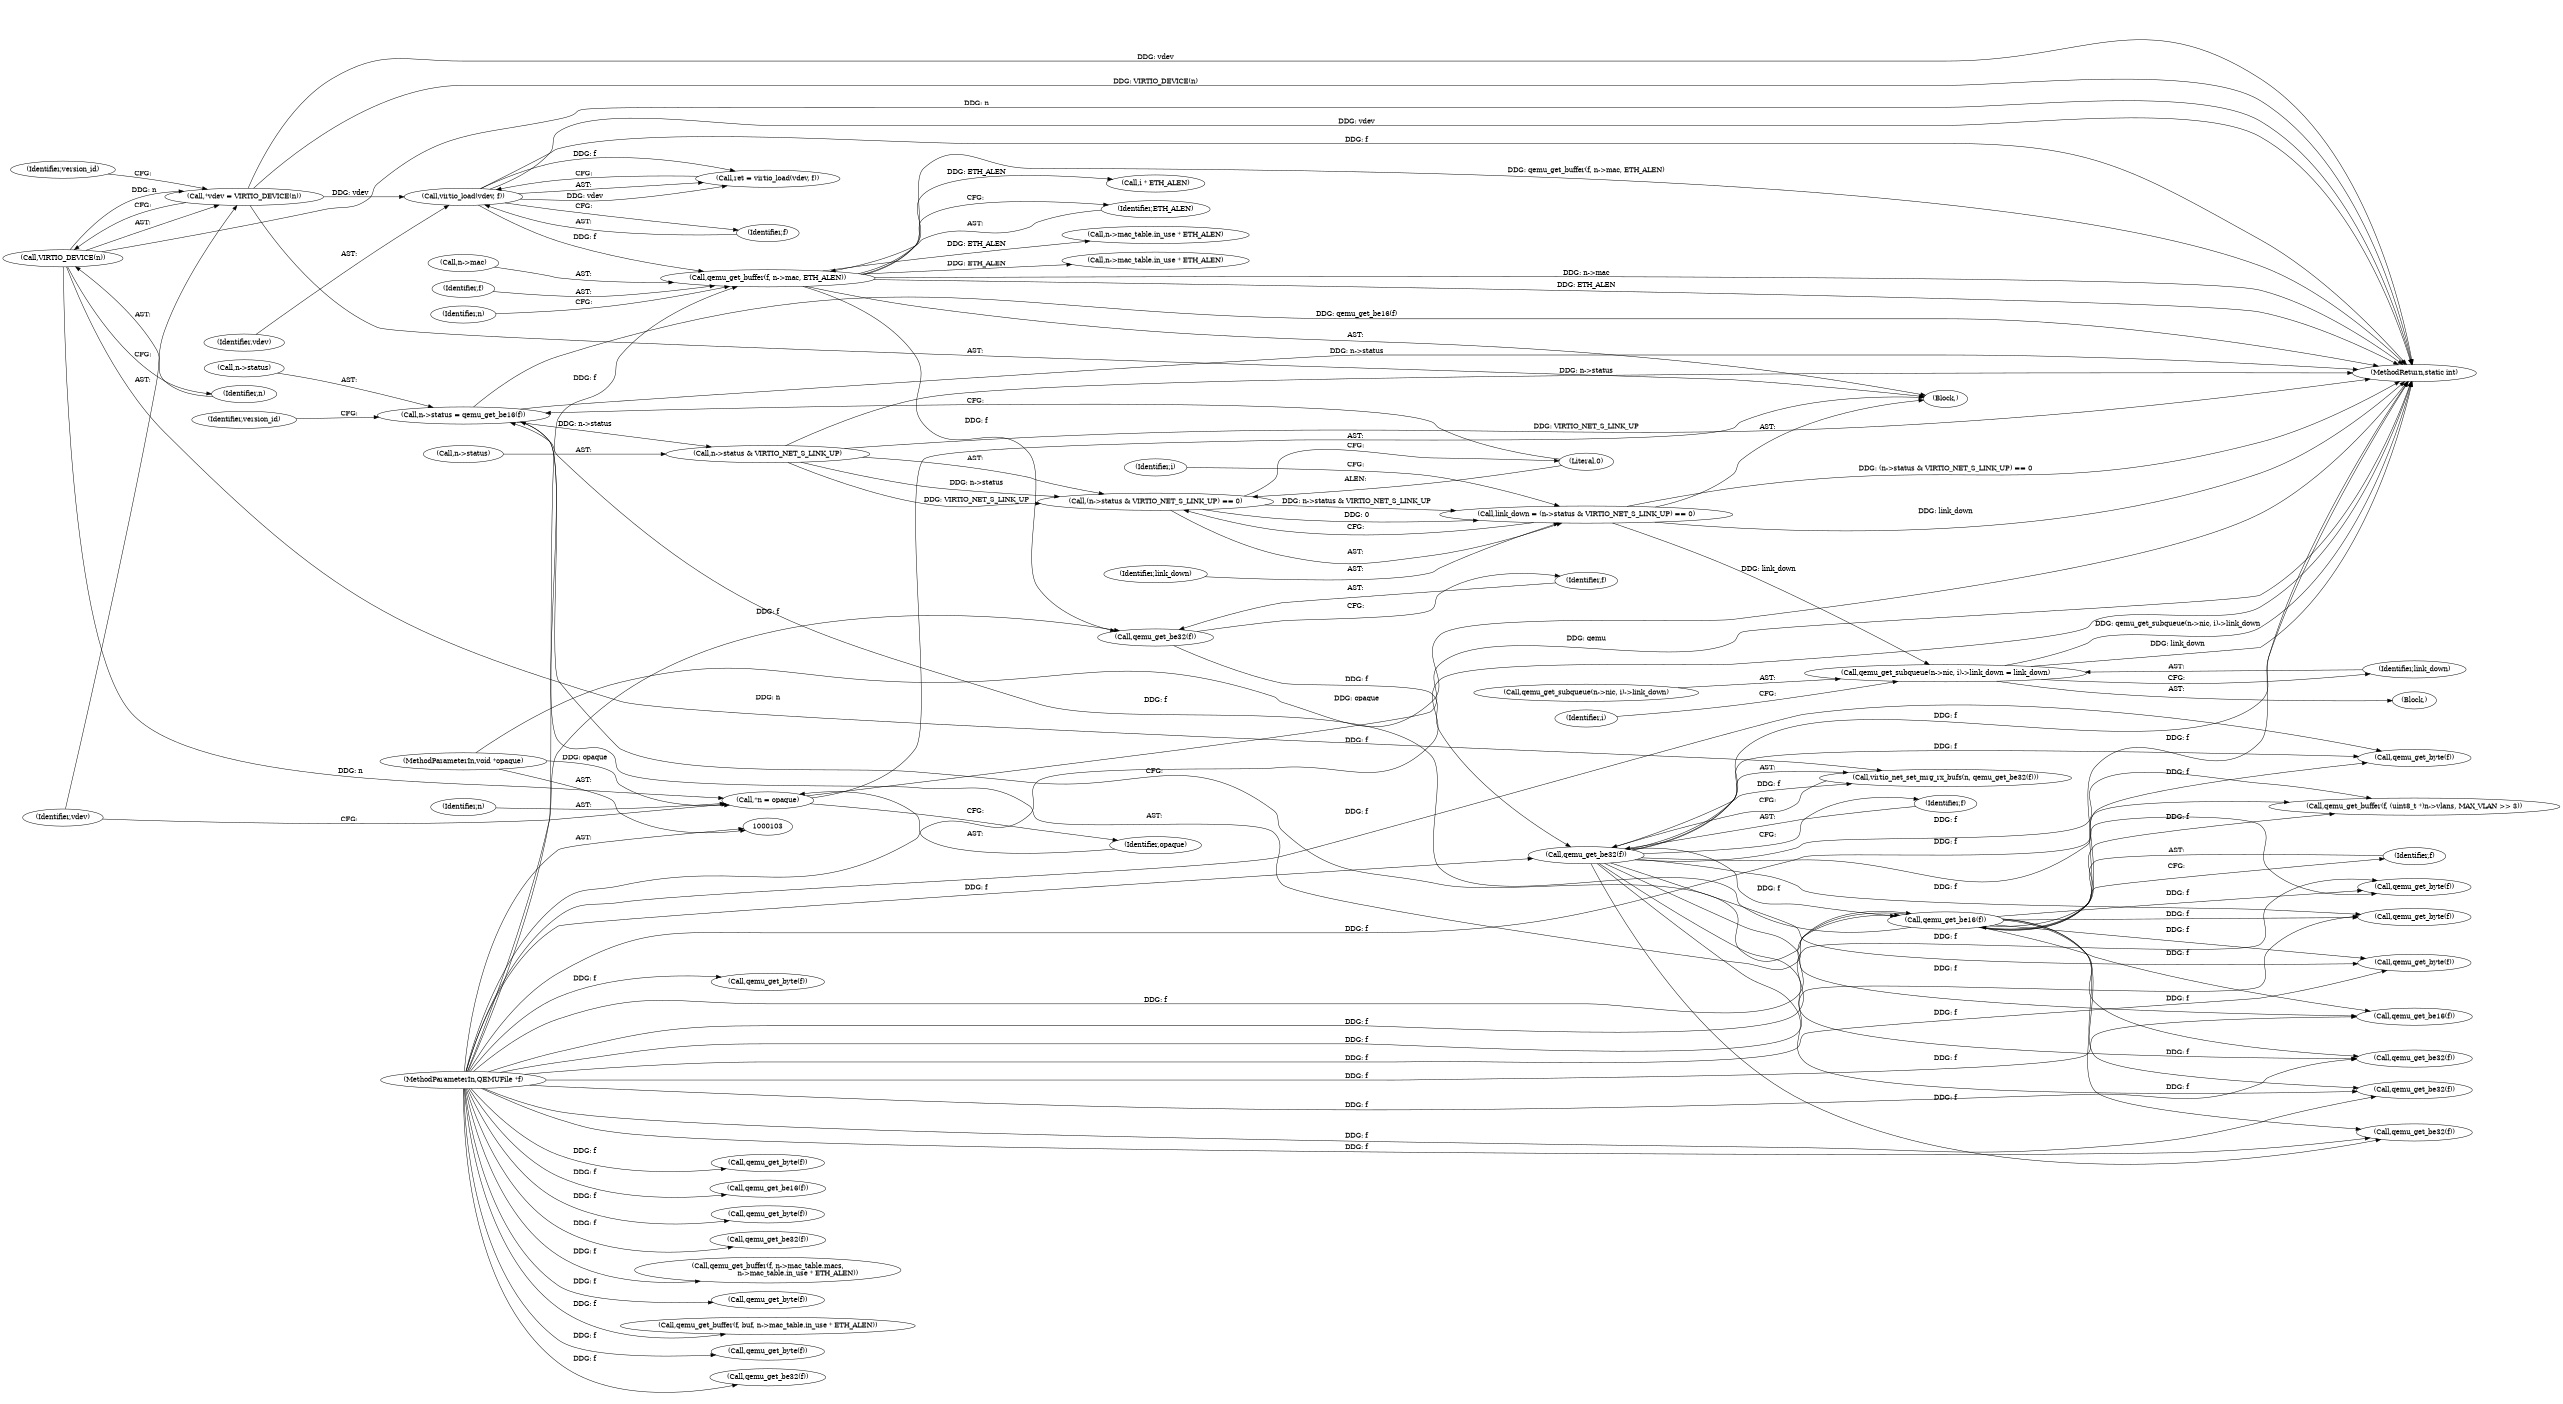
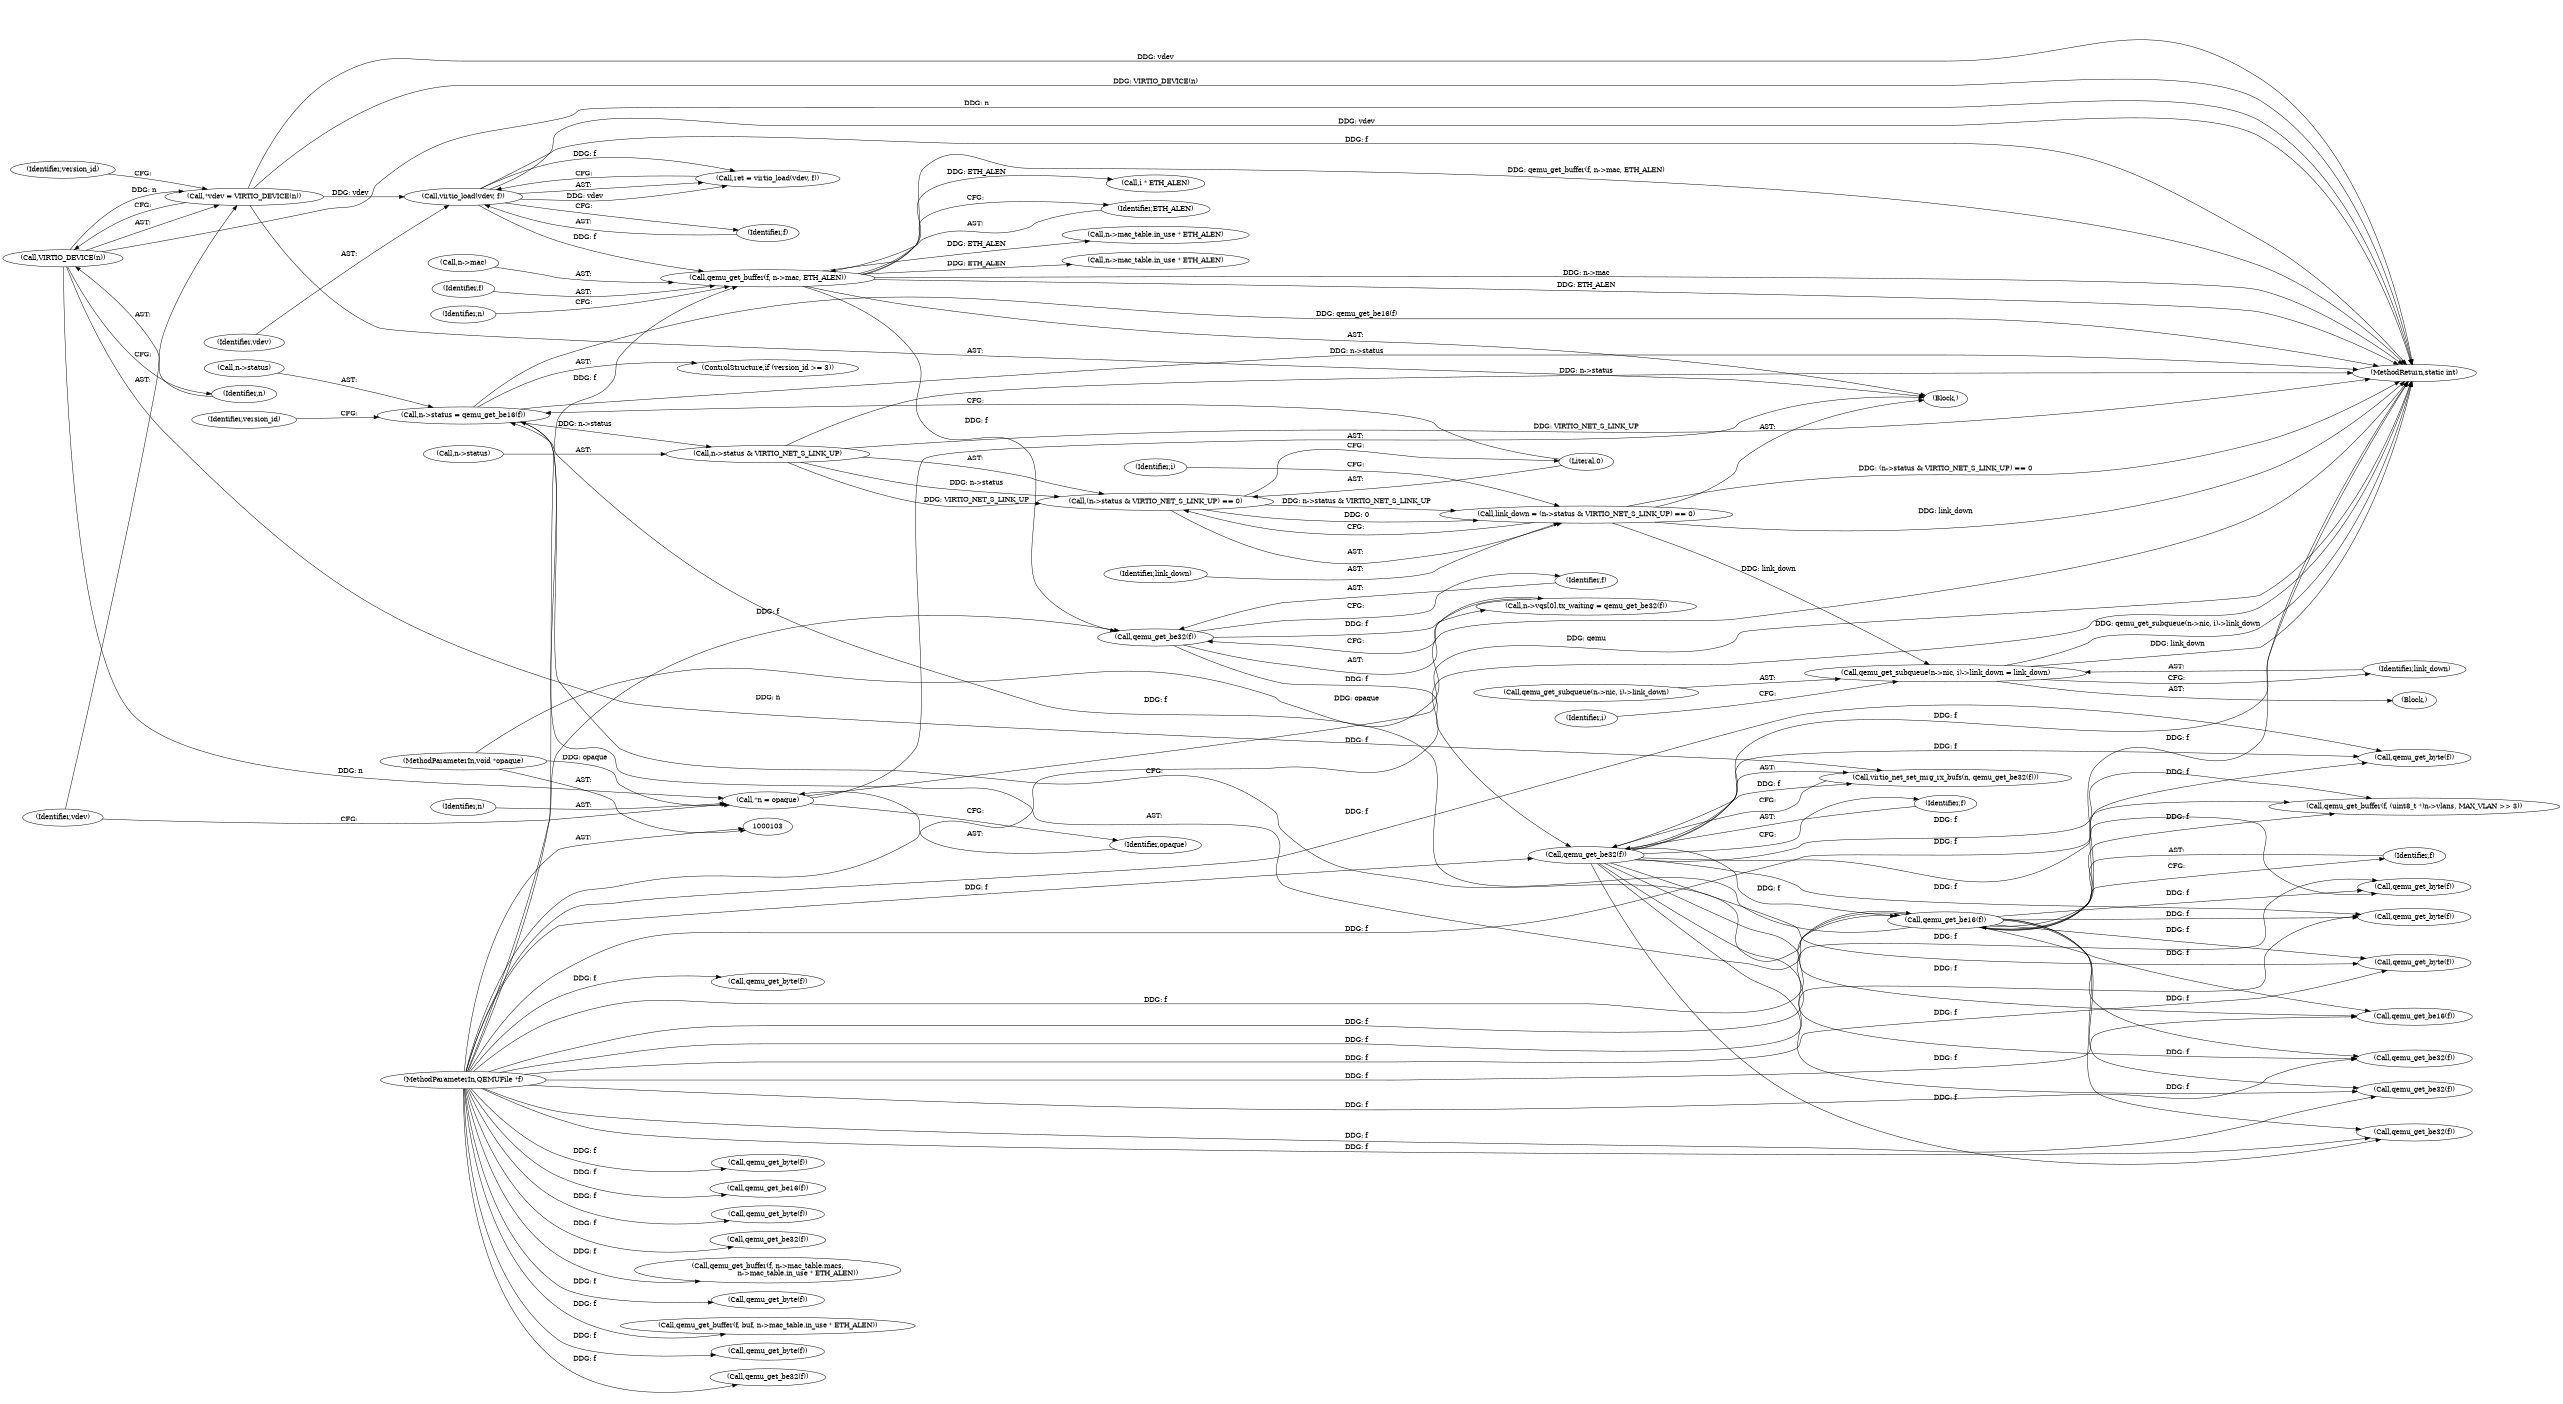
node "(ControlStructure,if (version_id >= 3))": added
edge "(Literal,0)" -> "(Call,(n->status & VIRTIO_NET_S_LINK_UP) == 0)": label "ALEN: " -> "AST: "
node "(Call,n->vqs[0].tx_waiting = qemu_get_be32(f))": added
